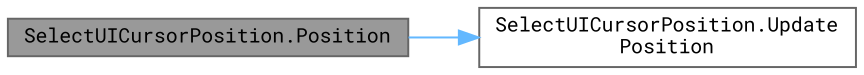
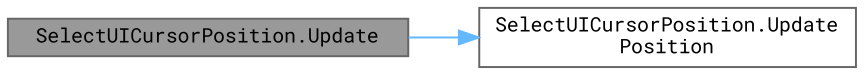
node "SelectUICursorPosition.Position": label "SelectUICursorPosition.Position" -> "SelectUICursorPosition.Update"
